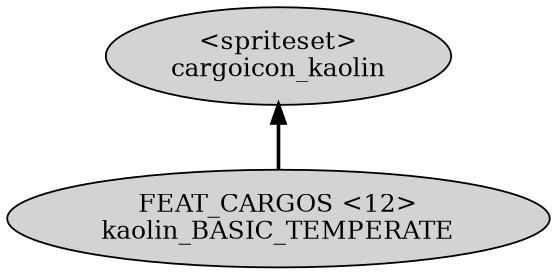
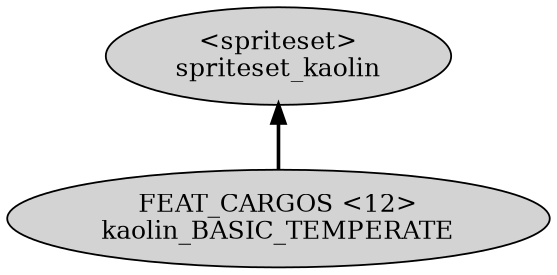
node "<spriteset> cargoicon_kaolin": label "<spriteset> cargoicon_kaolin" -> "<spriteset> spriteset_kaolin"
